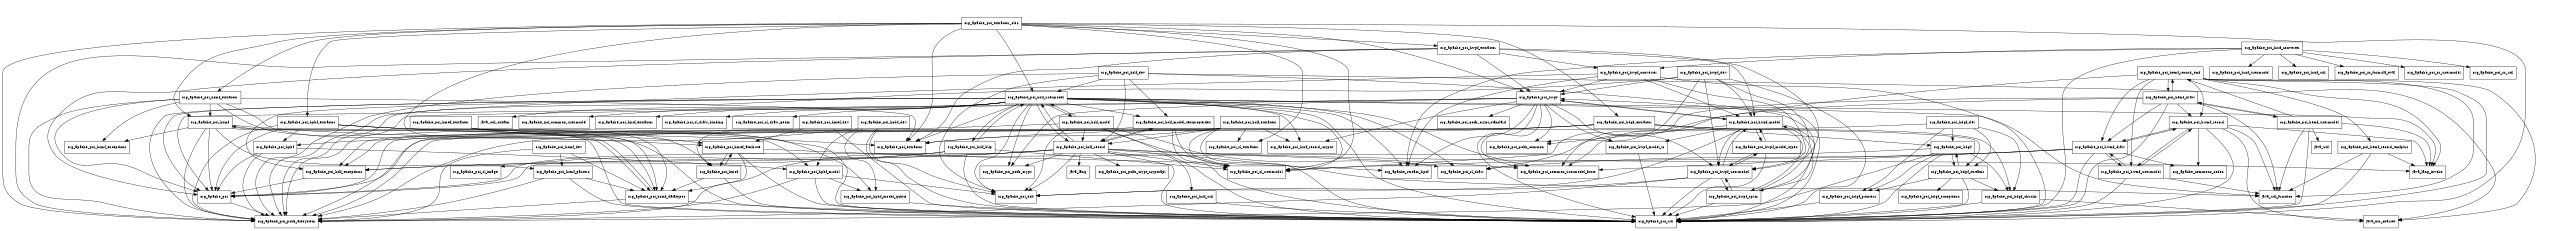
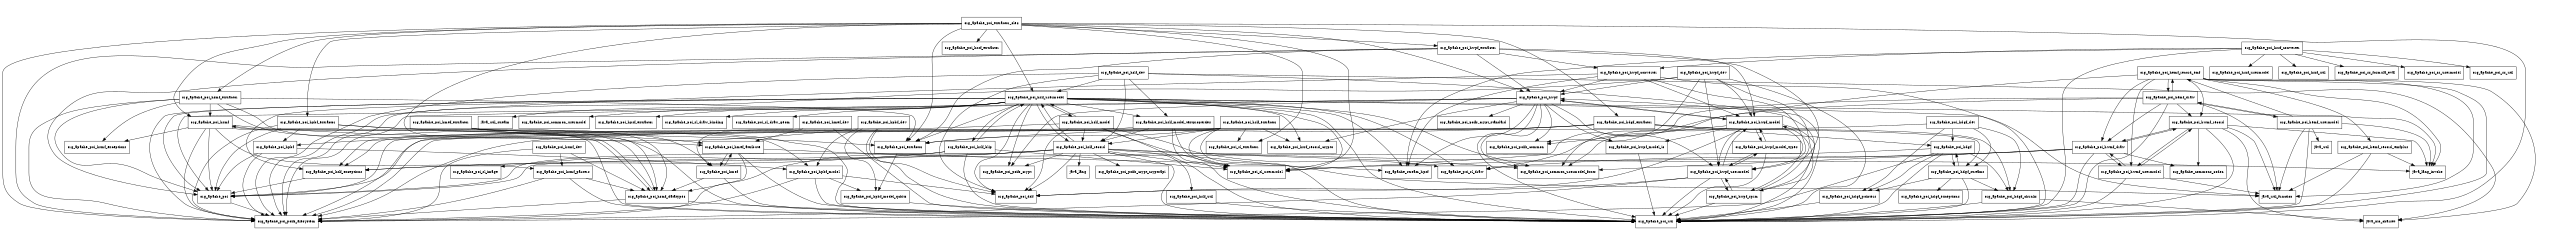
node "org_apache_poi_hssf_extractor": added
edge "org_apache_poi_hpbf_extractor" -> "org_apache_poi_hpbf_model_qcbits": now "org_apache_poi_extractor" -> "org_apache_poi_hpbf_model_qcbits"
edge "org_apache_poi_hslf_record" -> "org_apache_poi_hslf_model_textproperties": removed
